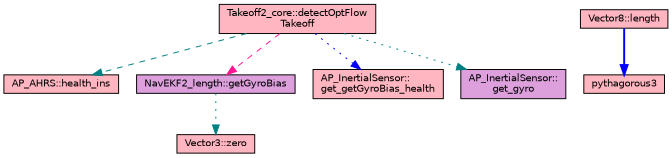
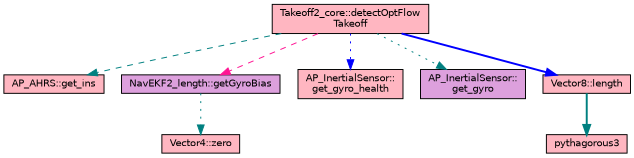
edge "Vector8::length" -> "pythagorous3": color blue -> teal
edge "Takeoff2_core::detectOptFlow Takeoff" -> "Vector8::length": added
node "AP_AHRS::health_ins": label "AP_AHRS::health_ins" -> "AP_AHRS::get_ins"
node "AP_InertialSensor:: get_getGyroBias_health": label "AP_InertialSensor:: get_getGyroBias_health" -> "AP_InertialSensor:: get_gyro_health"
node "Vector3::zero": label "Vector3::zero" -> "Vector4::zero"
